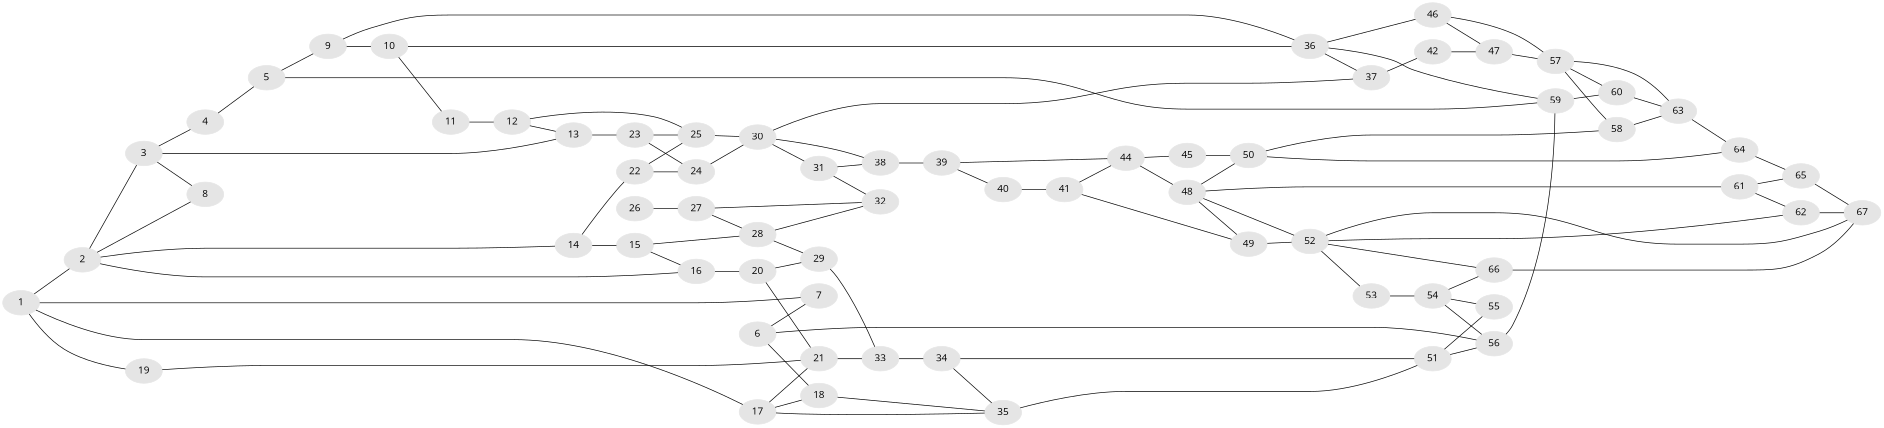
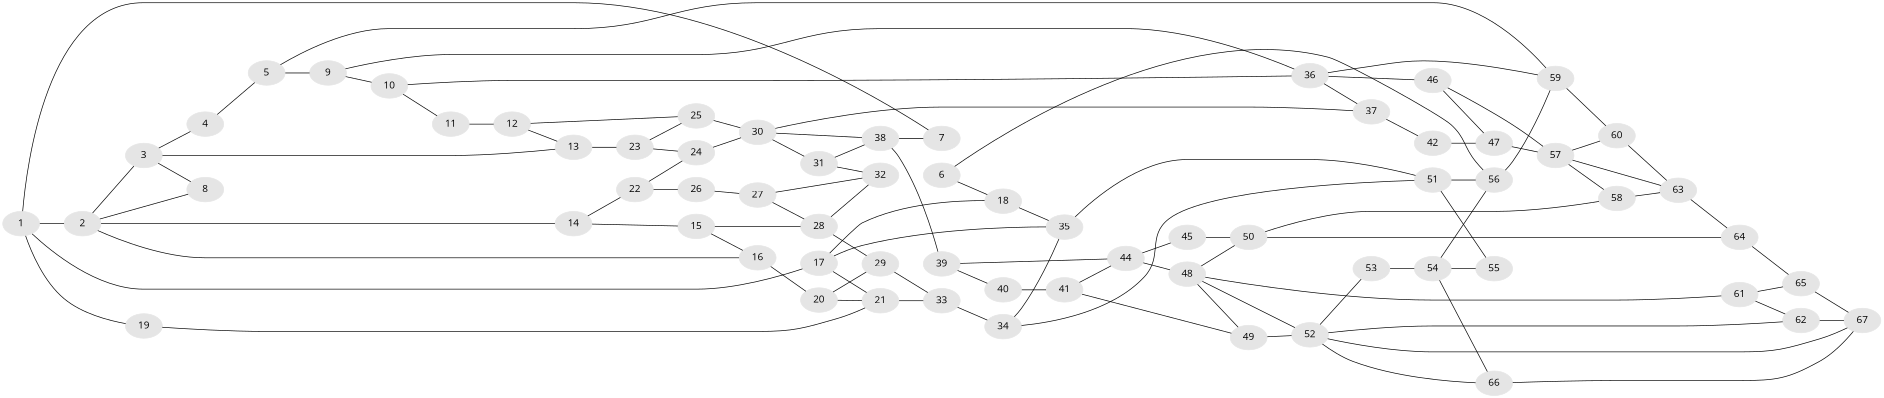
edge "25" -- "22": now "26" -- "22"
edge "7" -- "6": now "7" -- "38"
